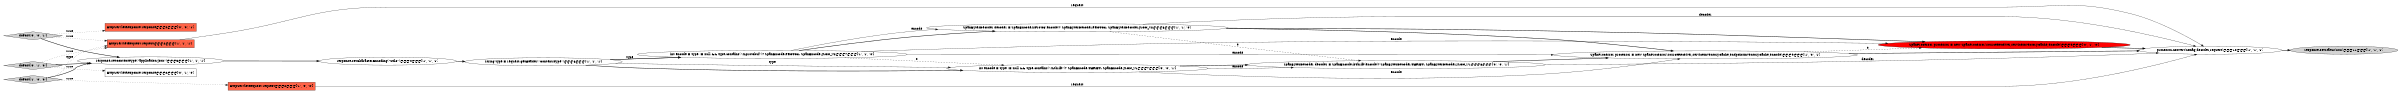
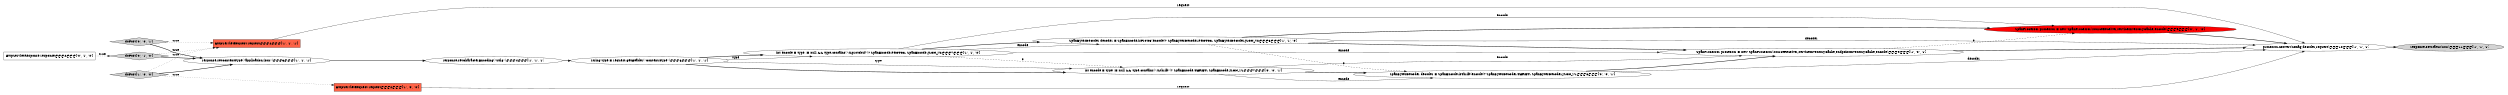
node "HttpServletResponse response@@@2@@@['0', '0', '1']": removed
edge "doPost['1', '0', '0']" -> "HttpServletRequest request@@@2@@@['1', '1', '1']": label "type" -> "true"
edge "doPost['0', '1', '0']" -> "HttpServletResponse response@@@2@@@['0', '1', '0']": reversed
